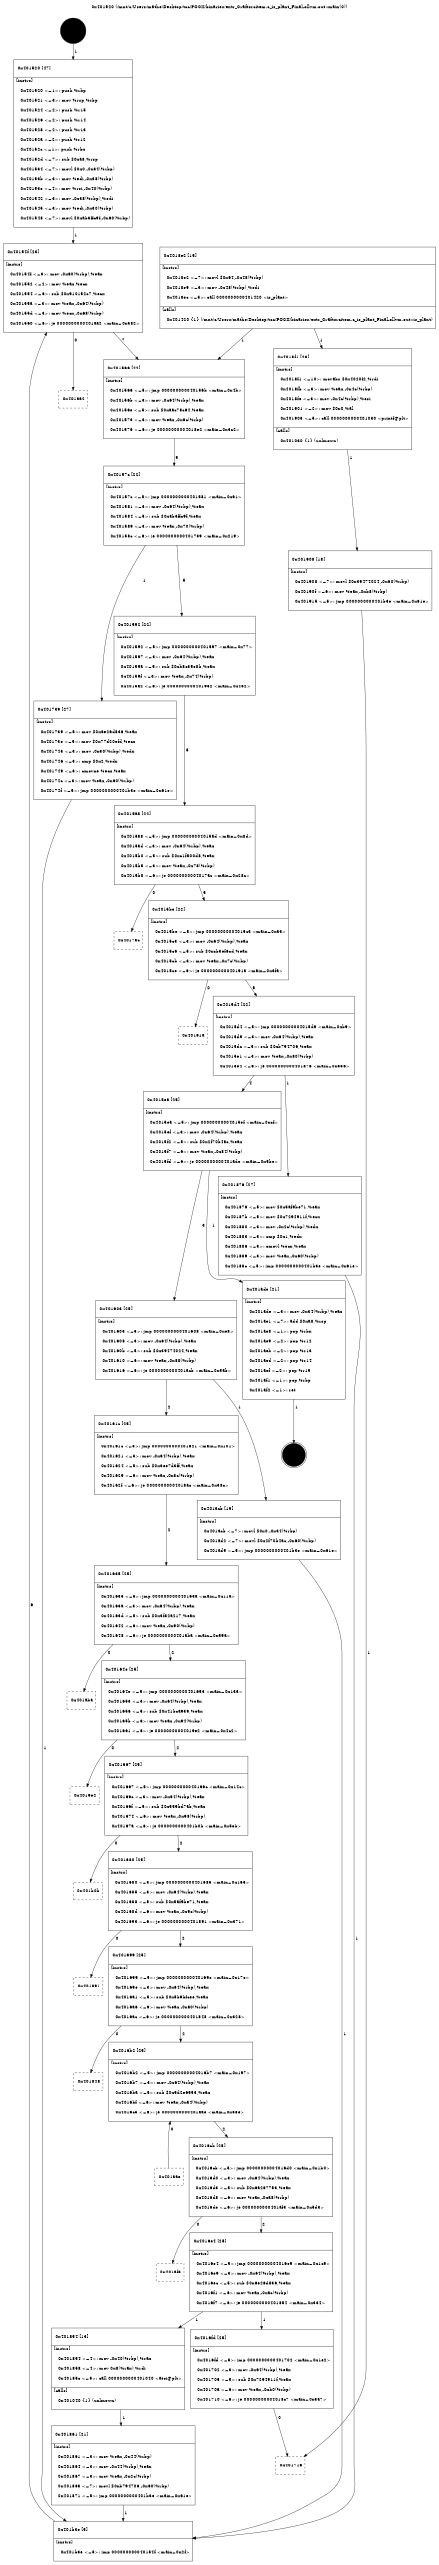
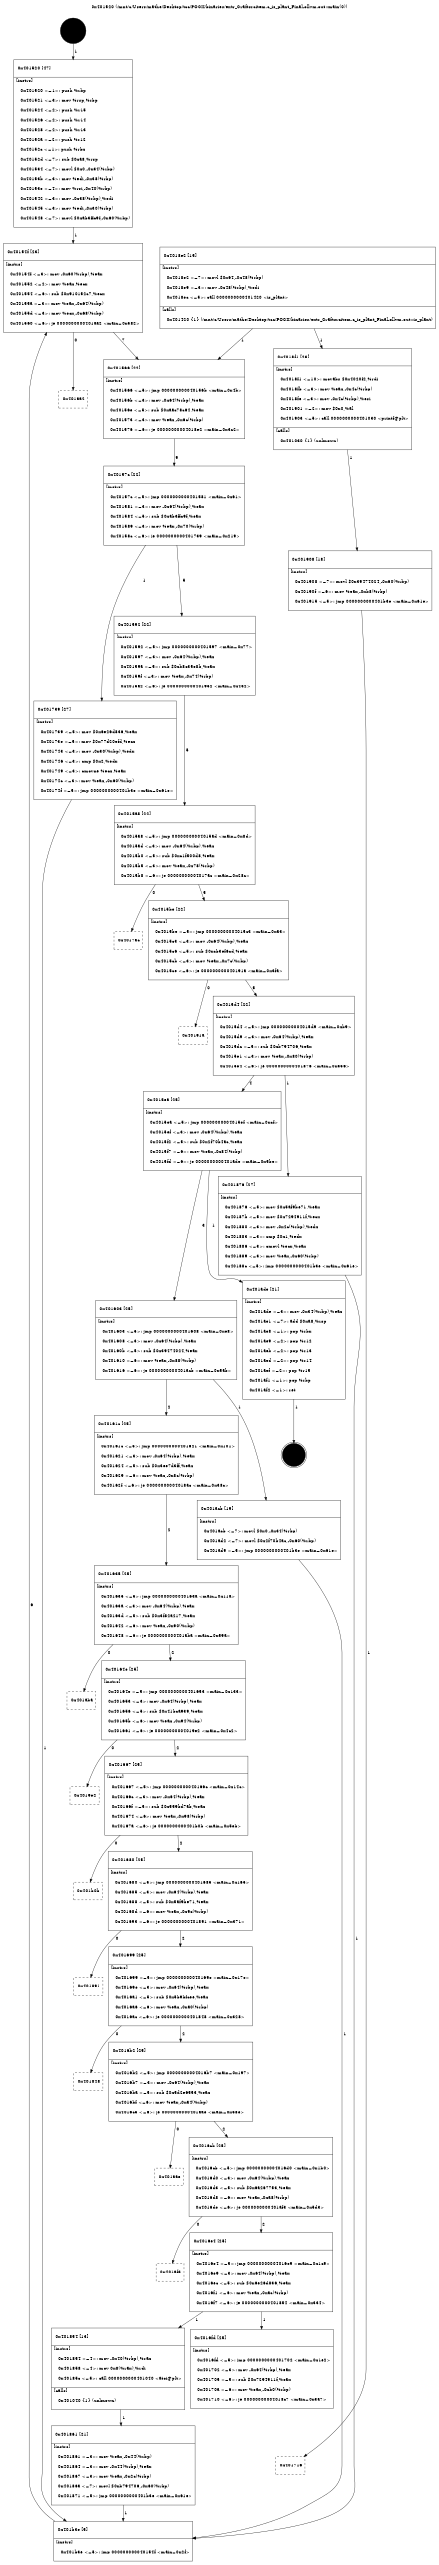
edge "0x401aae" -> "0x4016b2 [25]": reversed
edge "0x4016fd [25]" -> "0x401716": removed, label "0"
